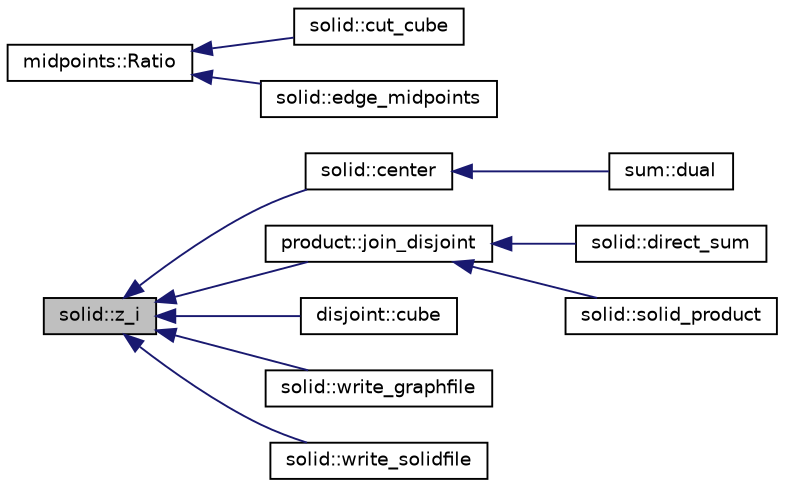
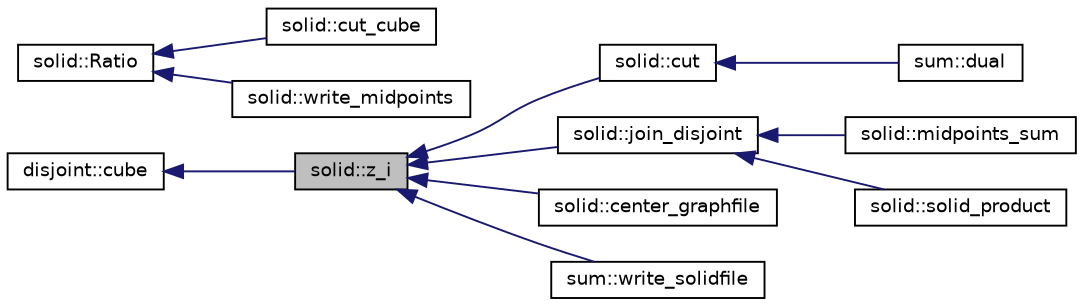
node "midpoints::Ratio": label "midpoints::Ratio" -> "solid::Ratio"
node "solid::edge_midpoints": label "solid::edge_midpoints" -> "solid::write_midpoints"
node "solid::center": label "solid::center" -> "solid::cut"
node "product::join_disjoint": label "product::join_disjoint" -> "solid::join_disjoint"
node "solid::direct_sum": label "solid::direct_sum" -> "solid::midpoints_sum"
edge "disjoint::cube" -> "solid::z_i": reversed
node "solid::write_graphfile": label "solid::write_graphfile" -> "solid::center_graphfile"
node "solid::write_solidfile": label "solid::write_solidfile" -> "sum::write_solidfile"
